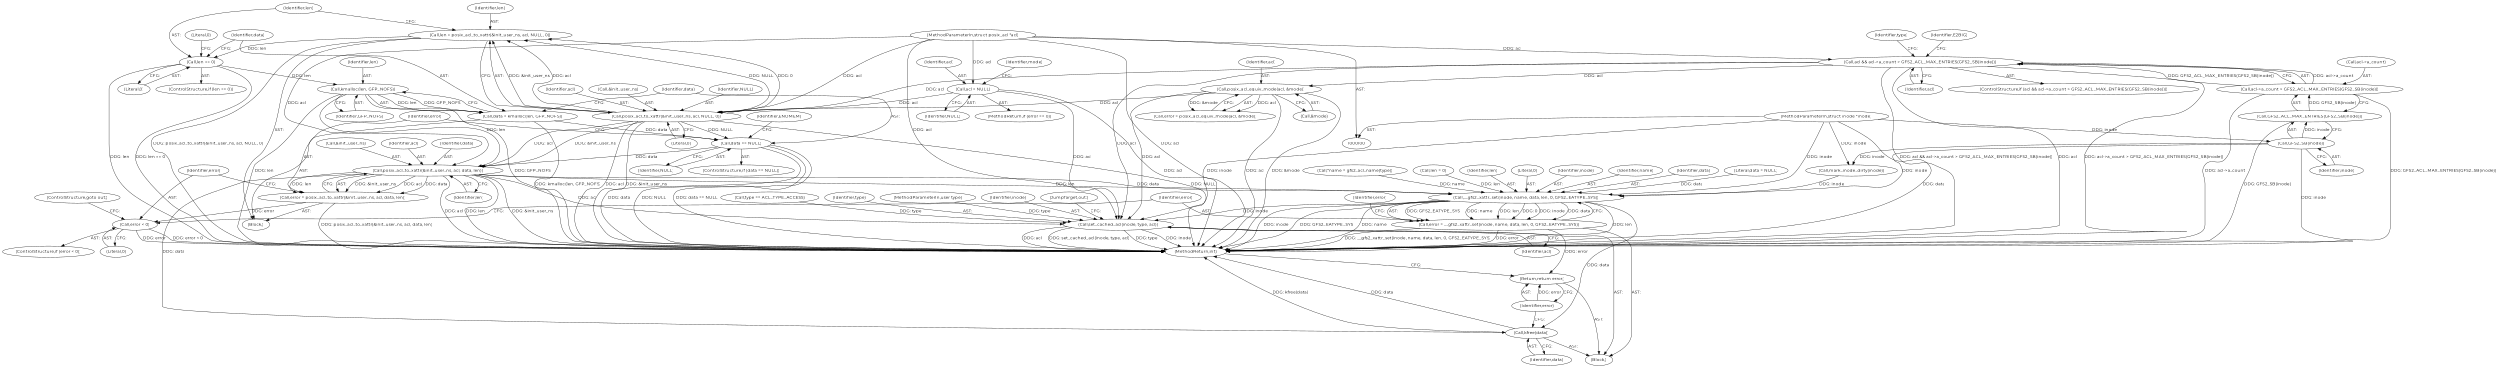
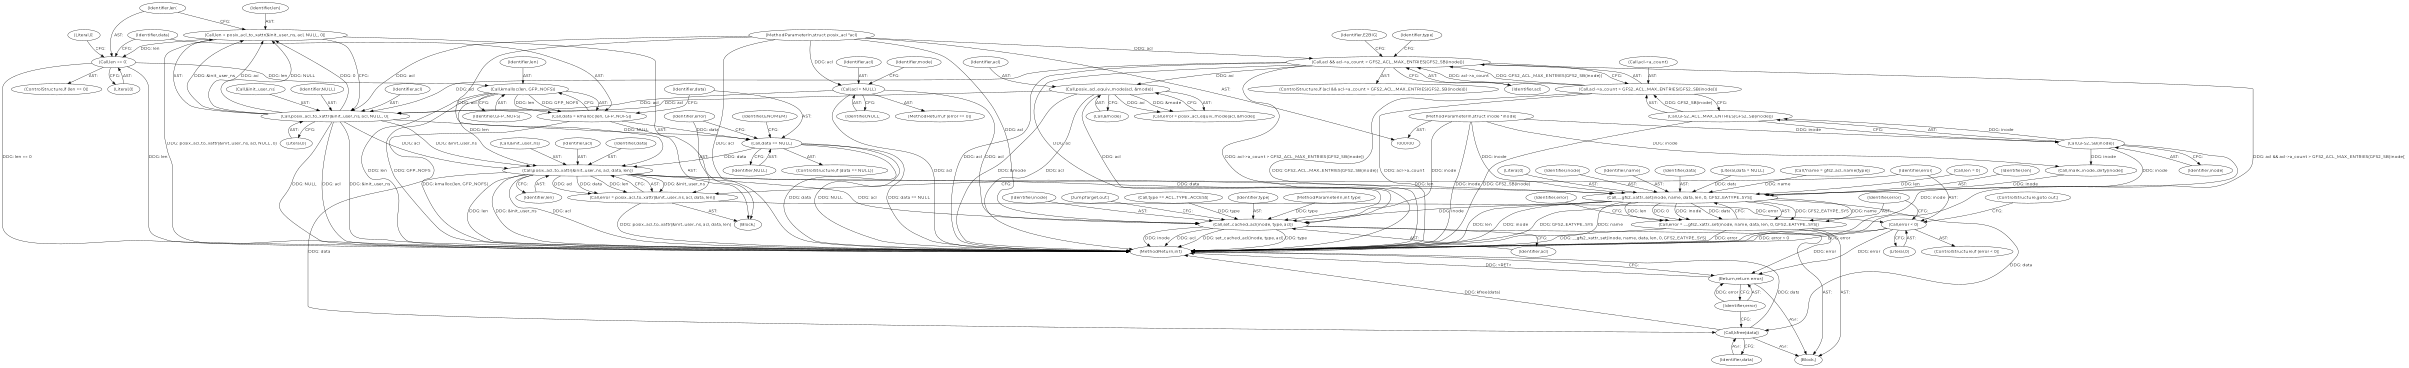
edge "(MethodParameterIn,struct inode *inode)" -> "(MethodReturn,int)": label "DDG: data" -> "DDG: inode"
node "(MethodParameterIn,user type)": label "(MethodParameterIn,user type)" -> "(MethodParameterIn,int type)"
edge "(Call,error < 0)" -> "(Return,return error;)": added, label "DDG: error"
edge "(Return,return error;)" -> "(MethodReturn,int)": added, label "DDG: <RET>"
